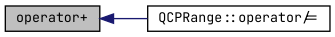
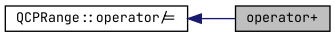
edge "QCPRange::operator/=" -> "operator+": reversed
